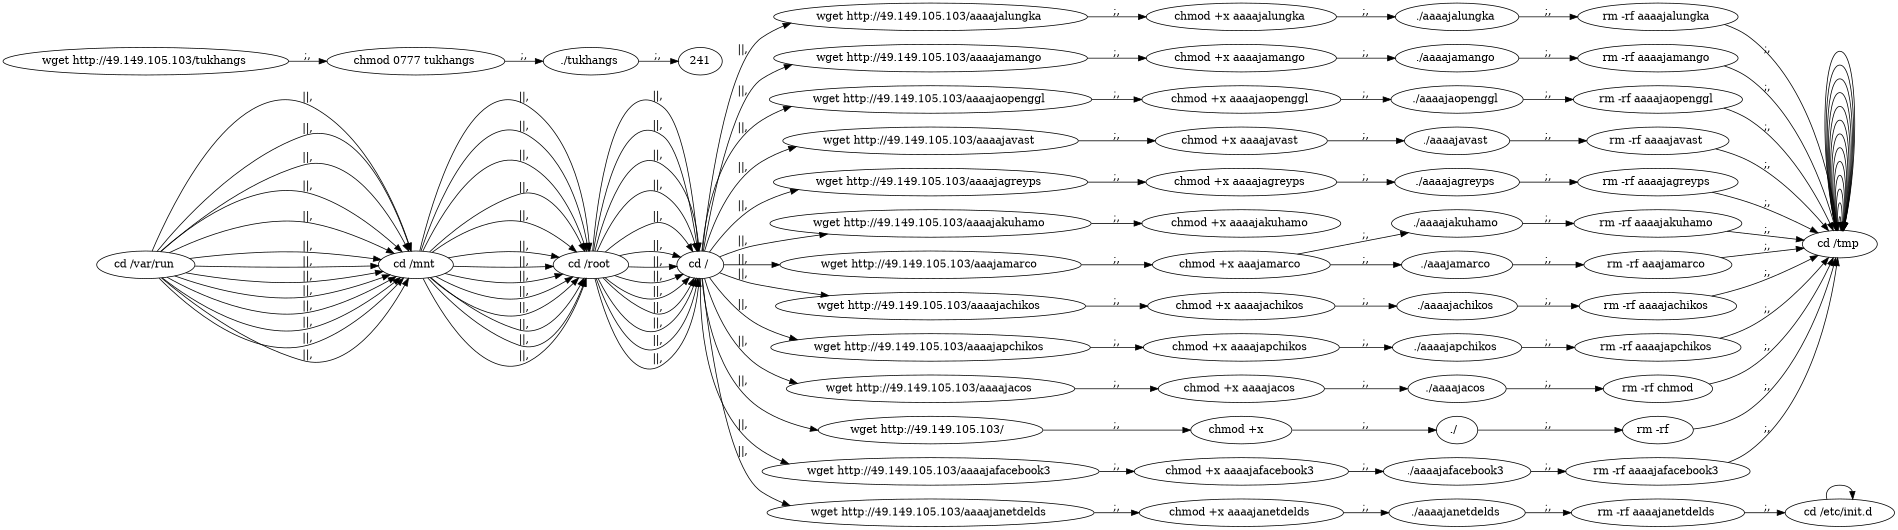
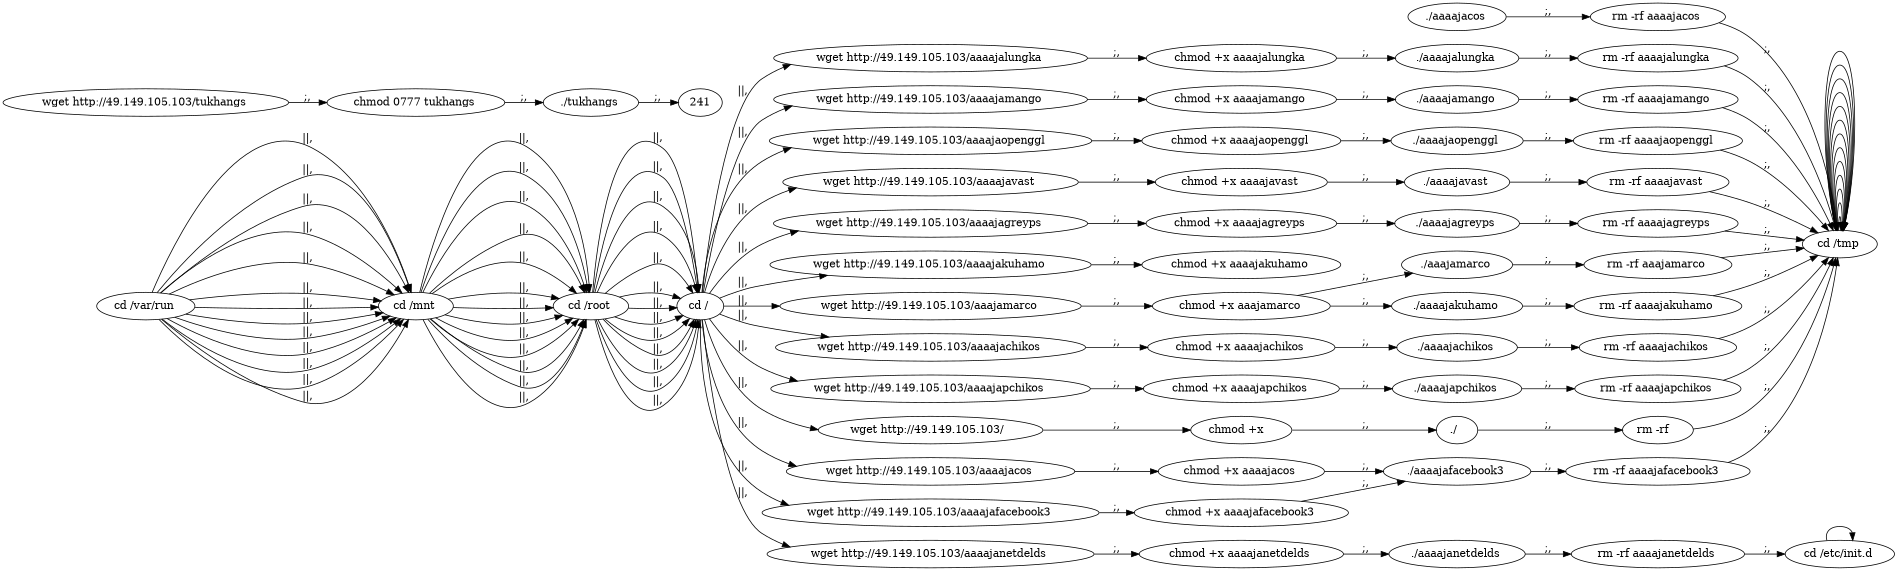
edge "chmod +x aaaajacos" -> "./aaaajacos": now "chmod +x aaaajacos" -> "./aaaajafacebook3"
node "rm -rf chmod": label "rm -rf chmod" -> "rm -rf aaaajacos"
